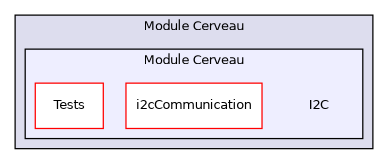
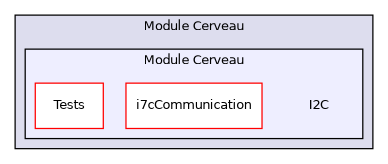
node "i2cCommunication": label "i2cCommunication" -> "i7cCommunication"
